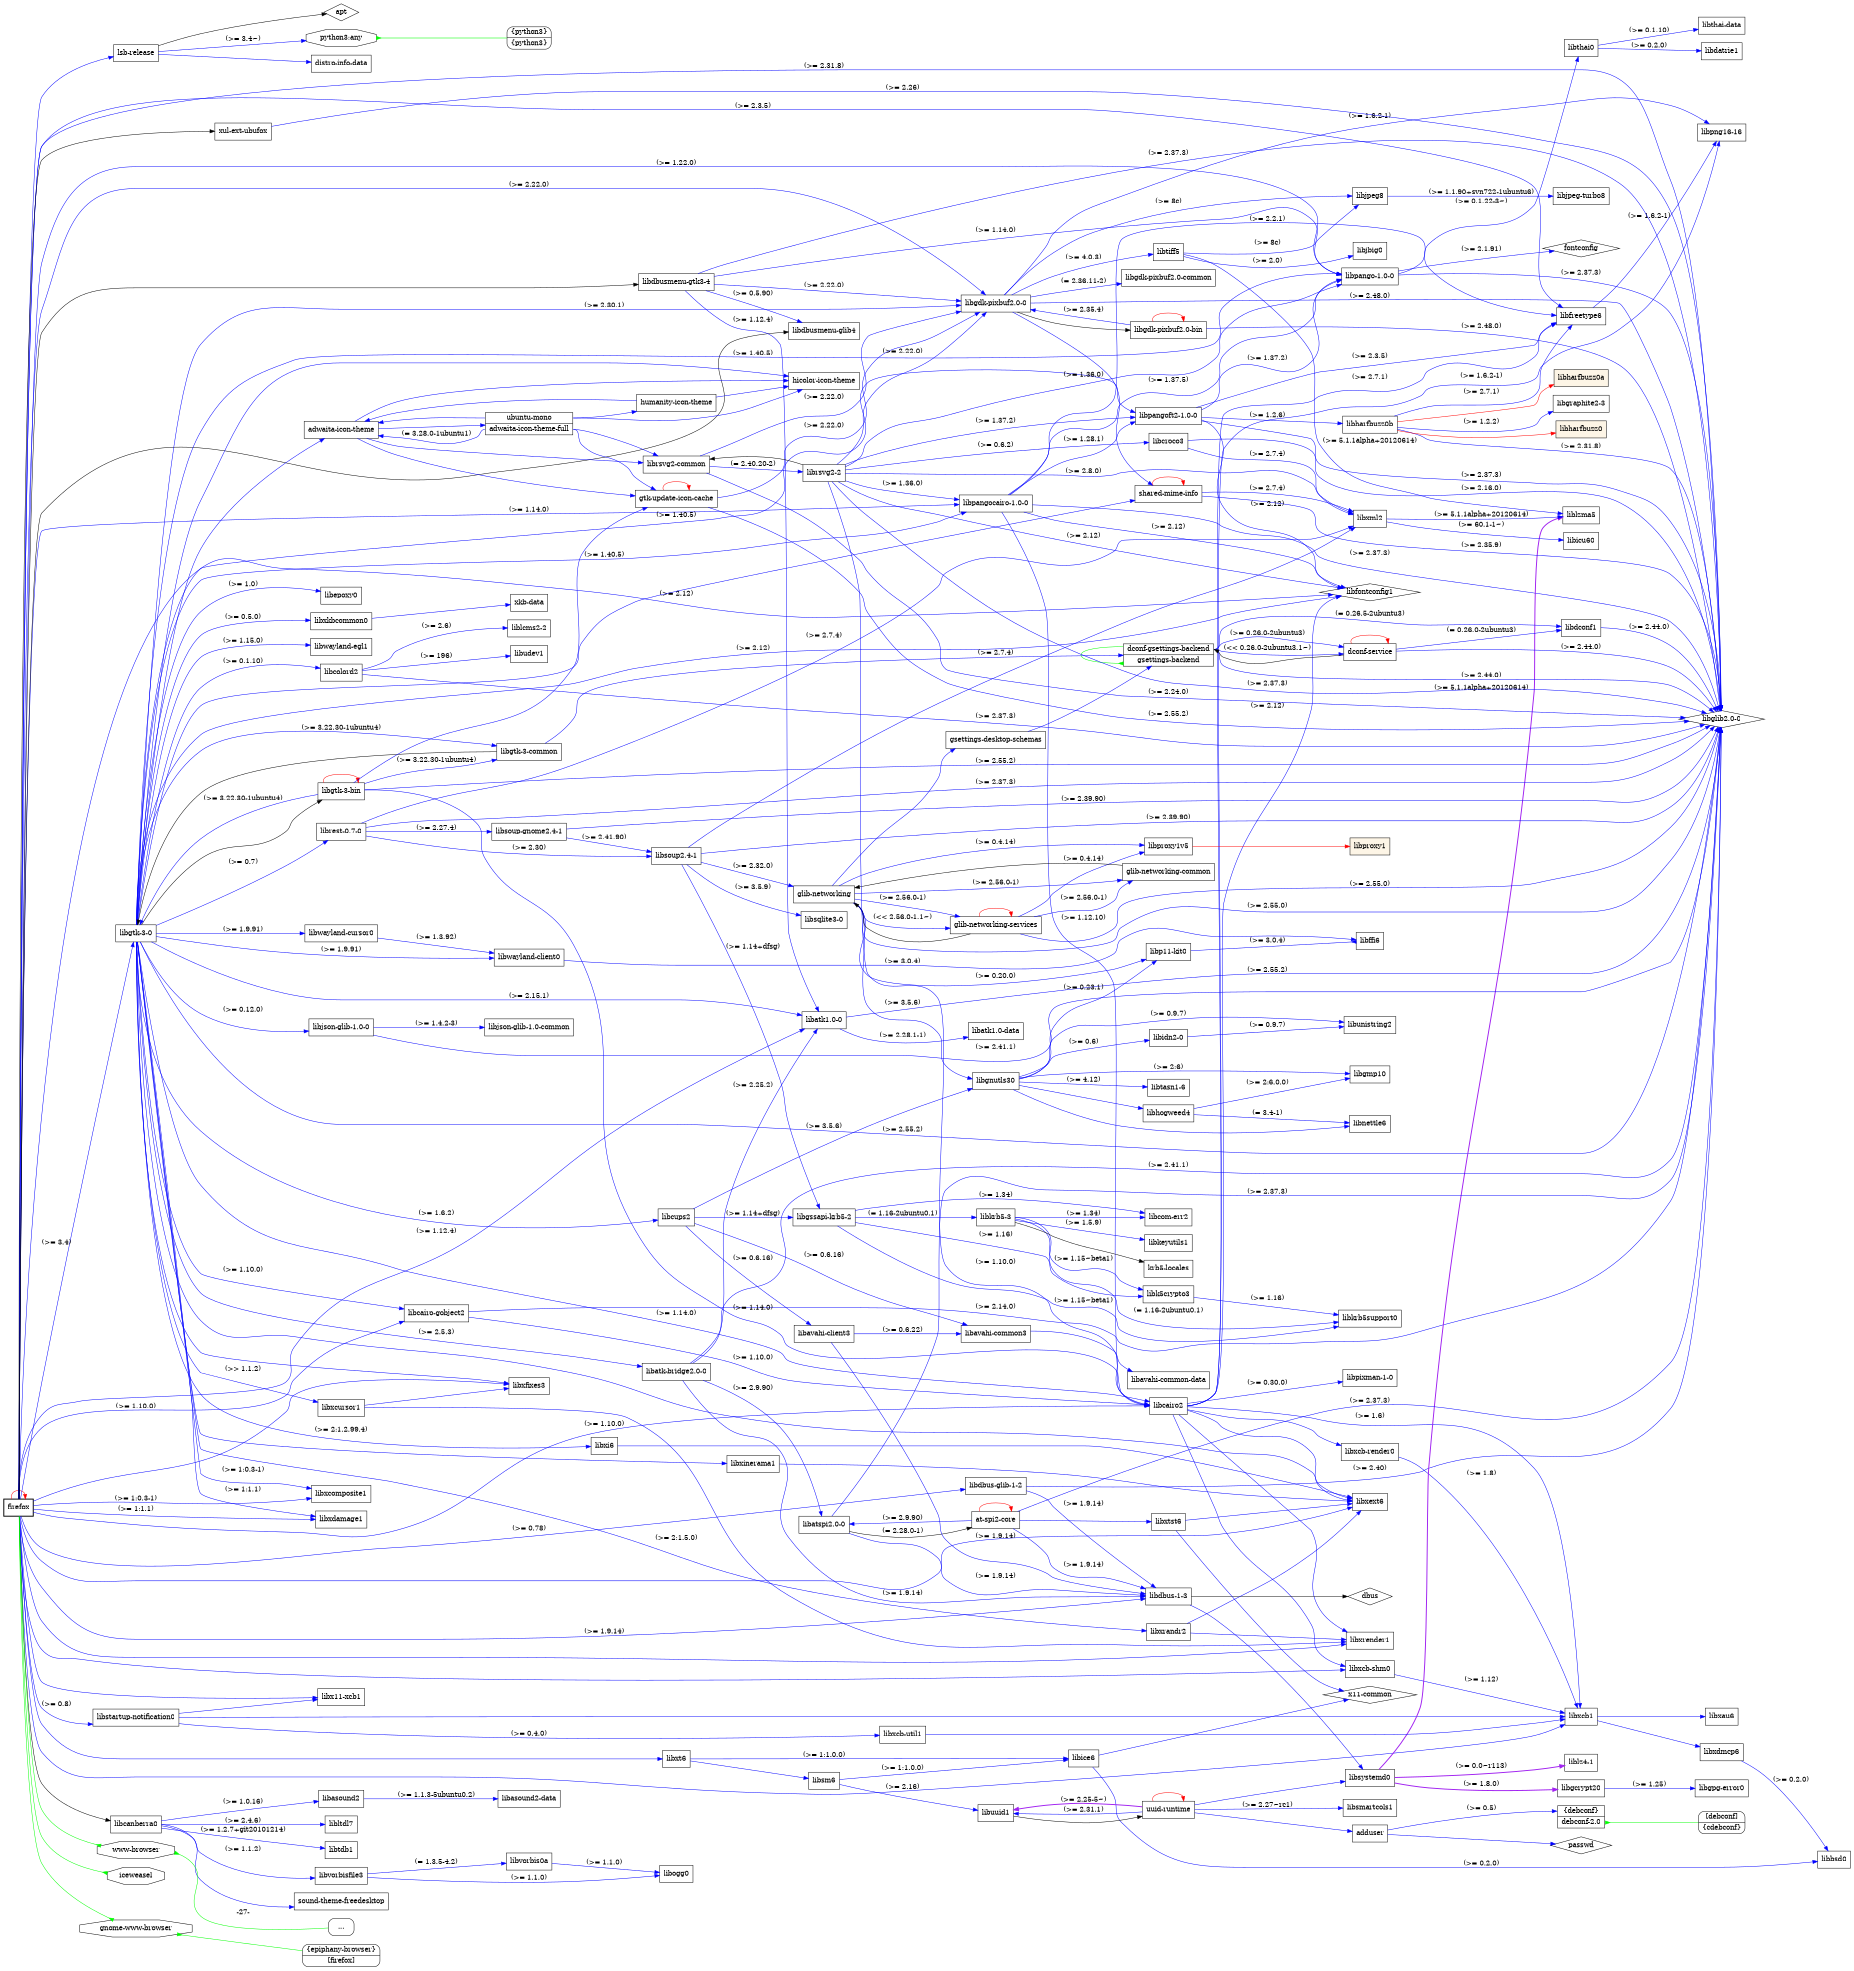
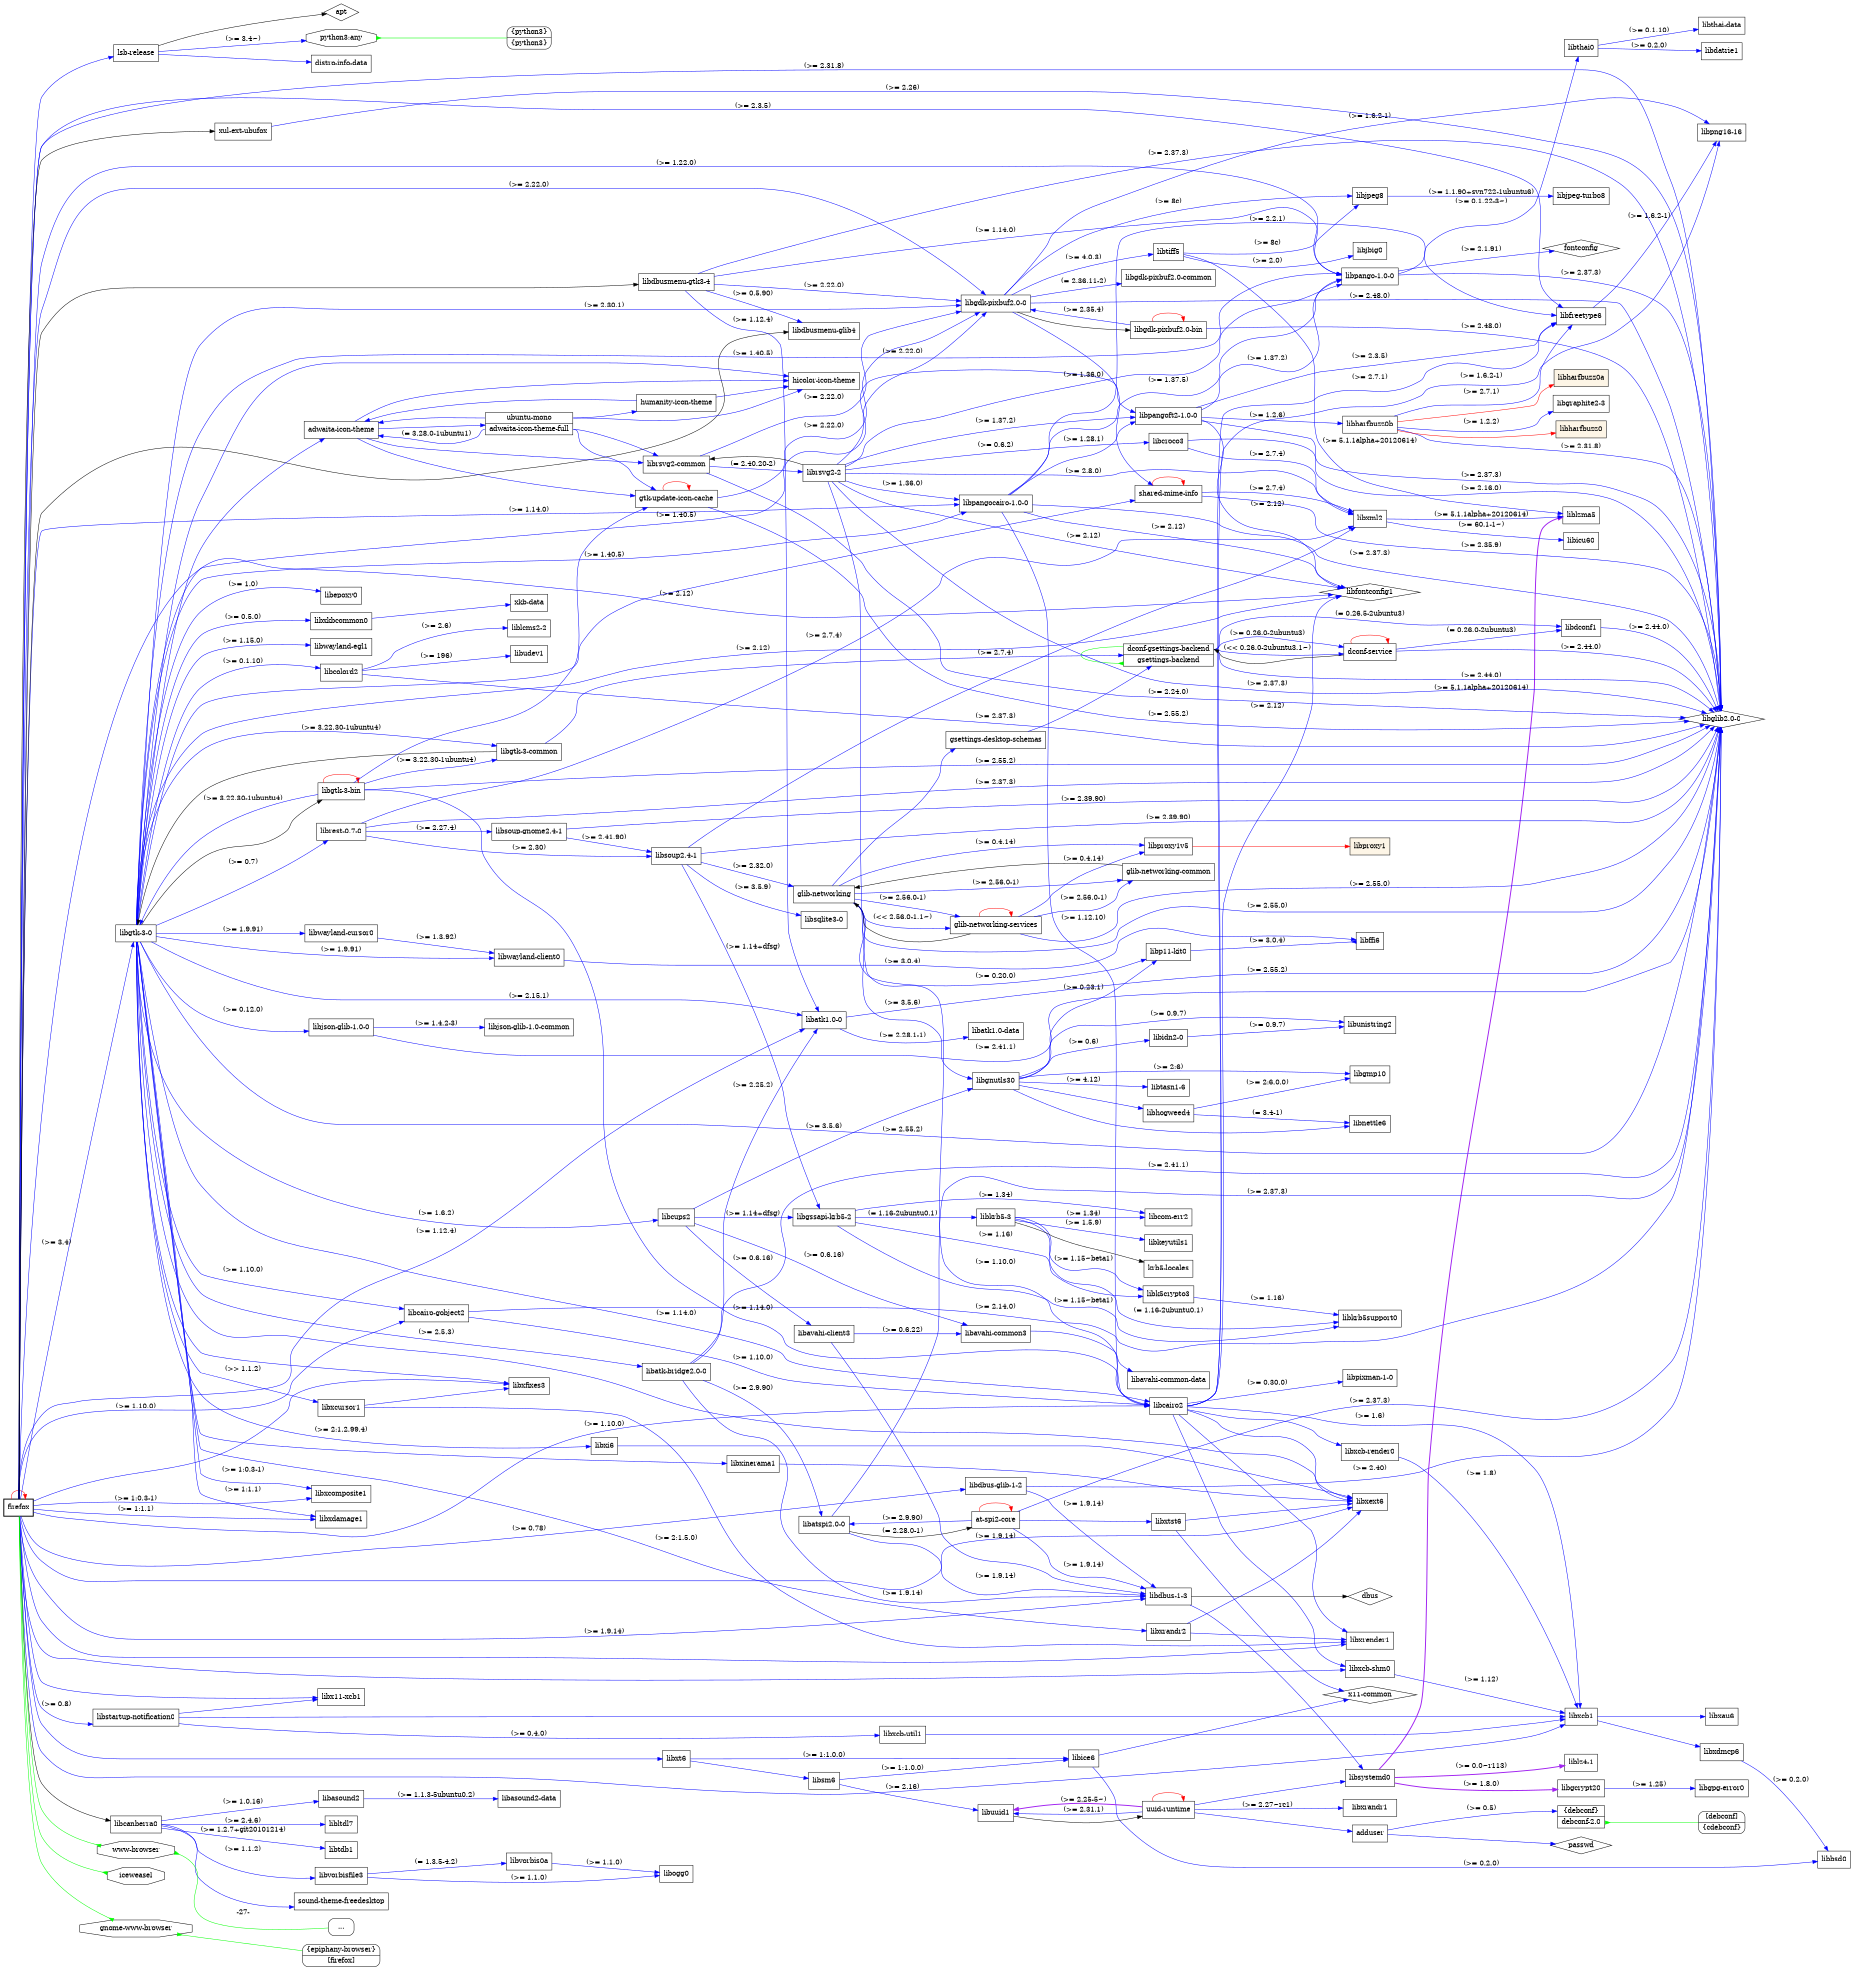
node "libsmartcols1": label "libsmartcols1" -> "libxrandr1"
